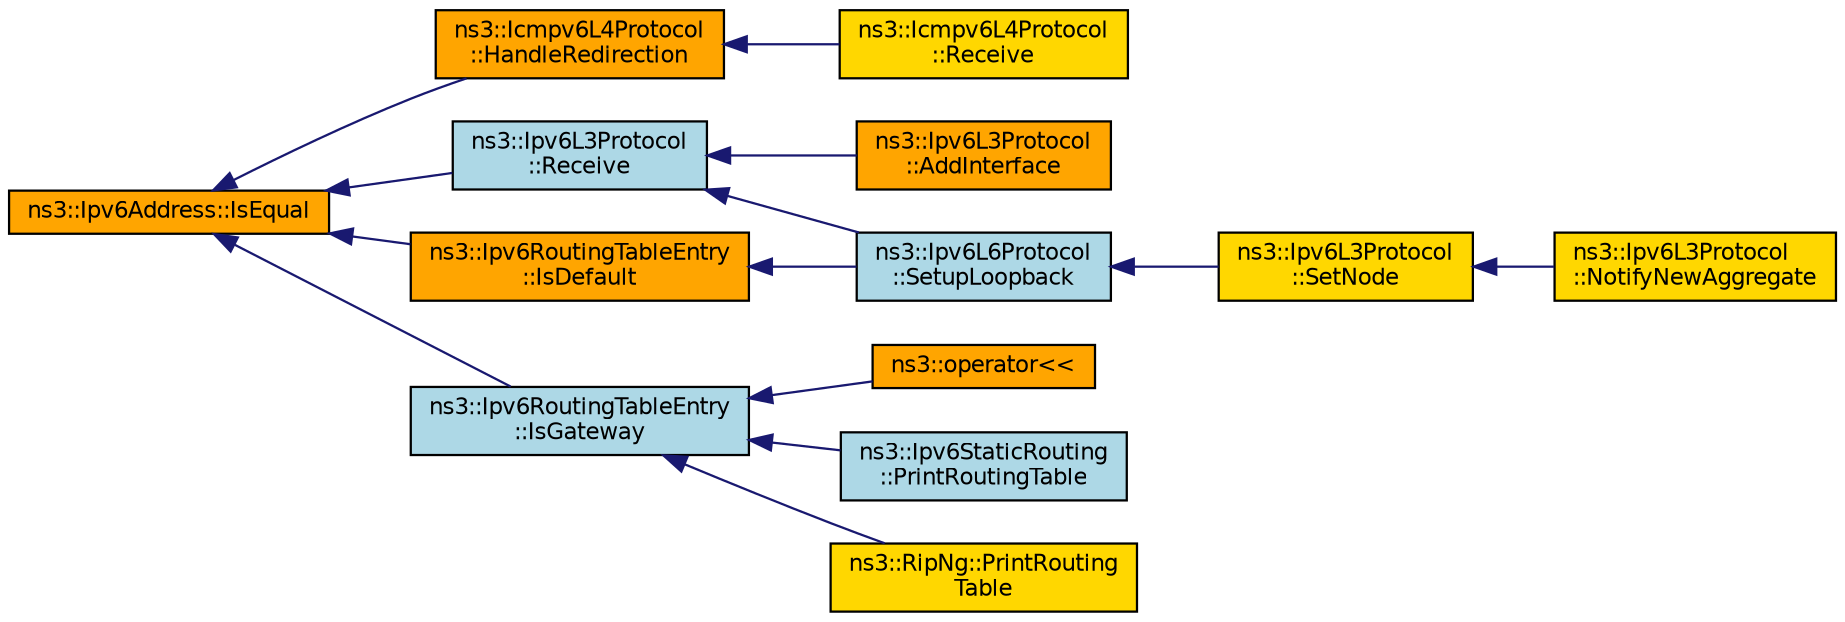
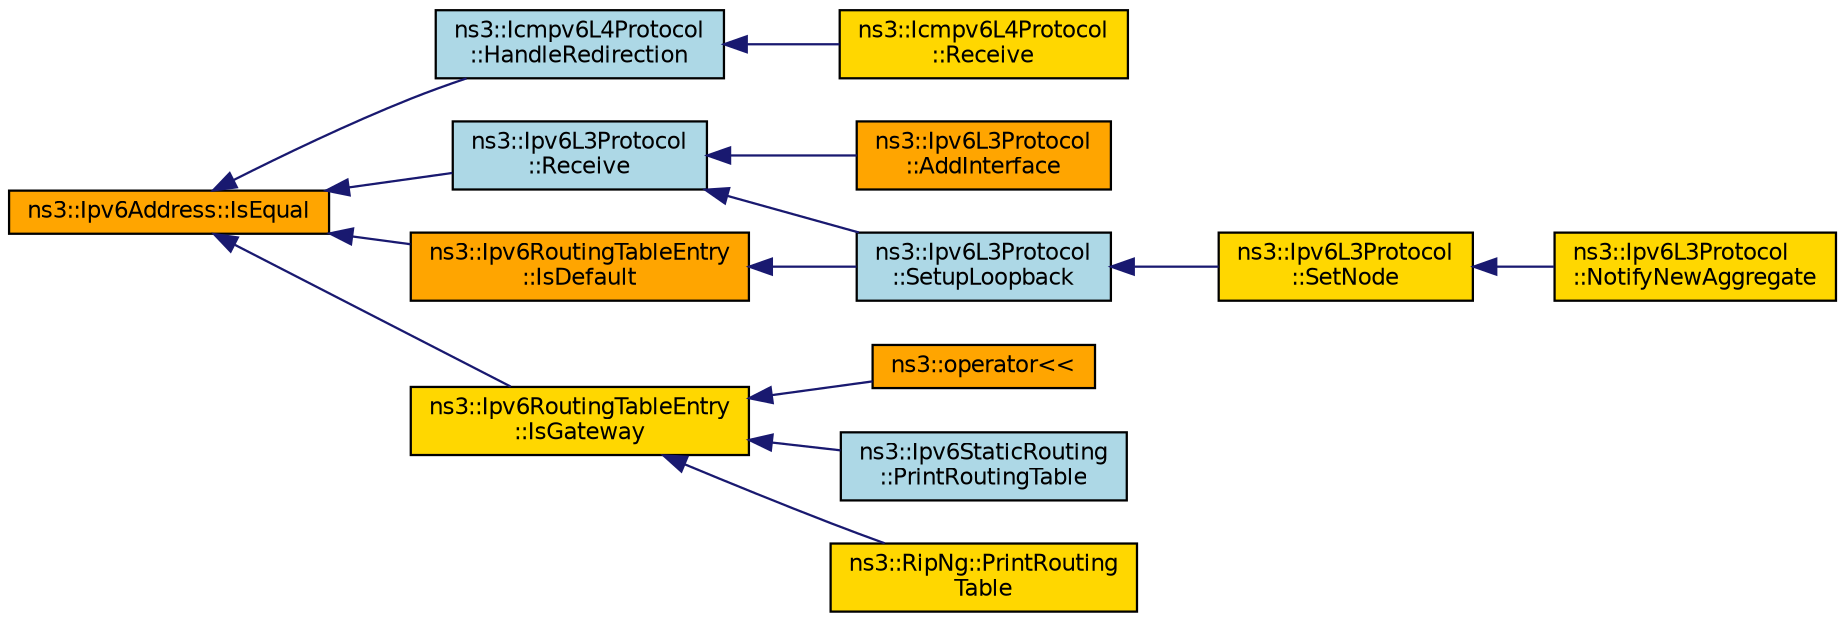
node "ns3::Icmpv6L4Protocol ::HandleRedirection": fillcolor orange -> lightblue
node "ns3::Ipv6L6Protocol ::SetupLoopback": label "ns3::Ipv6L6Protocol ::SetupLoopback" -> "ns3::Ipv6L3Protocol ::SetupLoopback"
node "ns3::Ipv6RoutingTableEntry ::IsGateway": fillcolor lightblue -> gold
